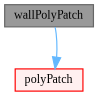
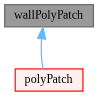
edge "wallPolyPatch" -> "polyPatch": reversed
